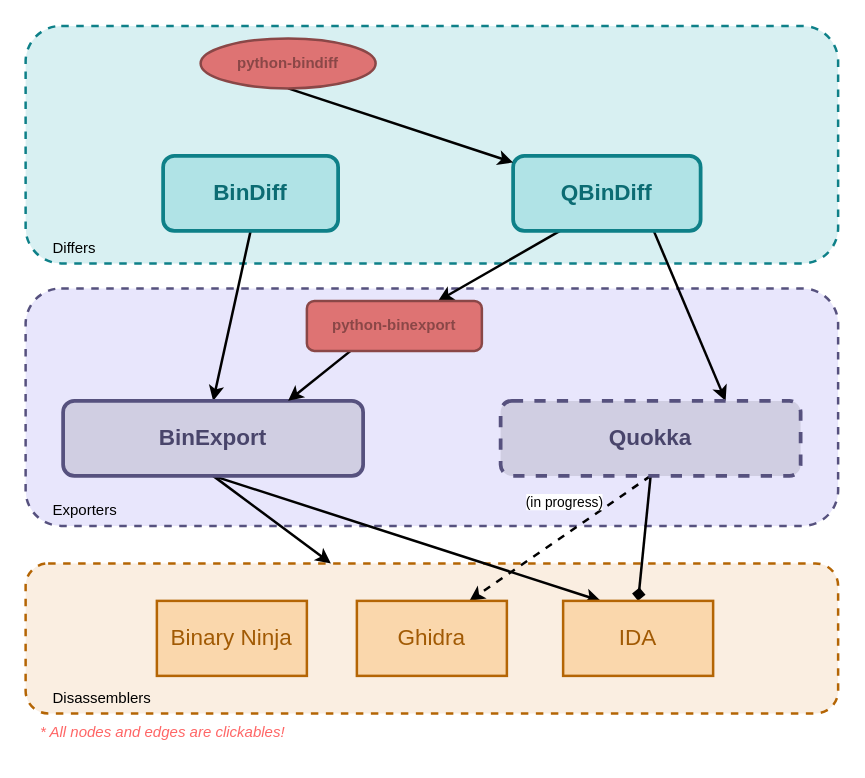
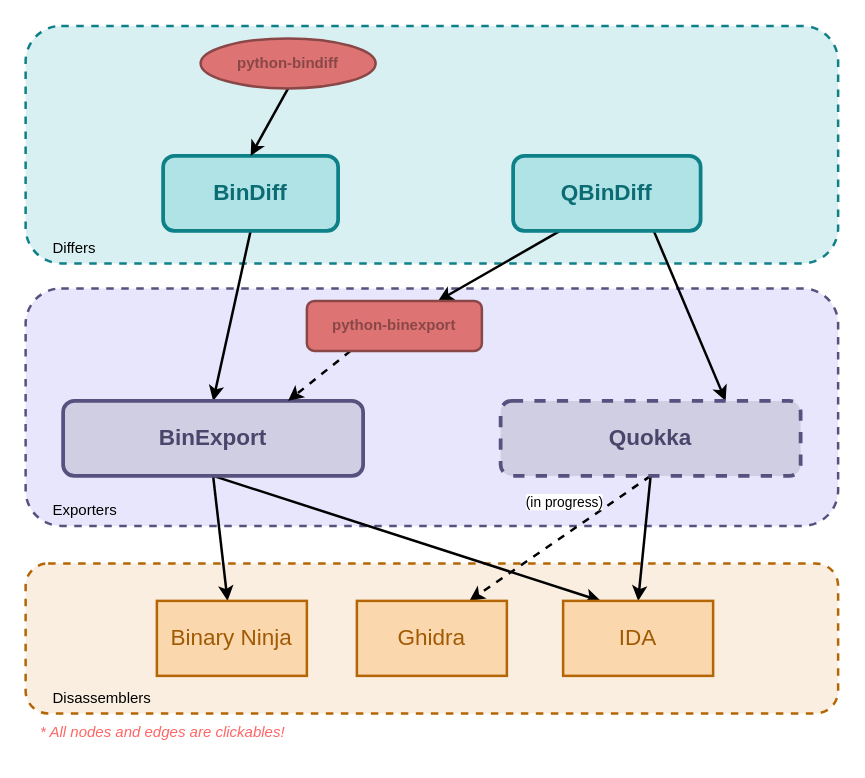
edge "python-bindiff" -> "QBinDiff": now "python-bindiff" -> "BinDiff"
edge "python-binexport" -> "BinExport": style solid -> dashed
edge "BinExport" -> "Disassemblers": now "BinExport" -> "Binary Ninja"
edge "Quokka" -> "IDA": arrowhead diamond -> classic
